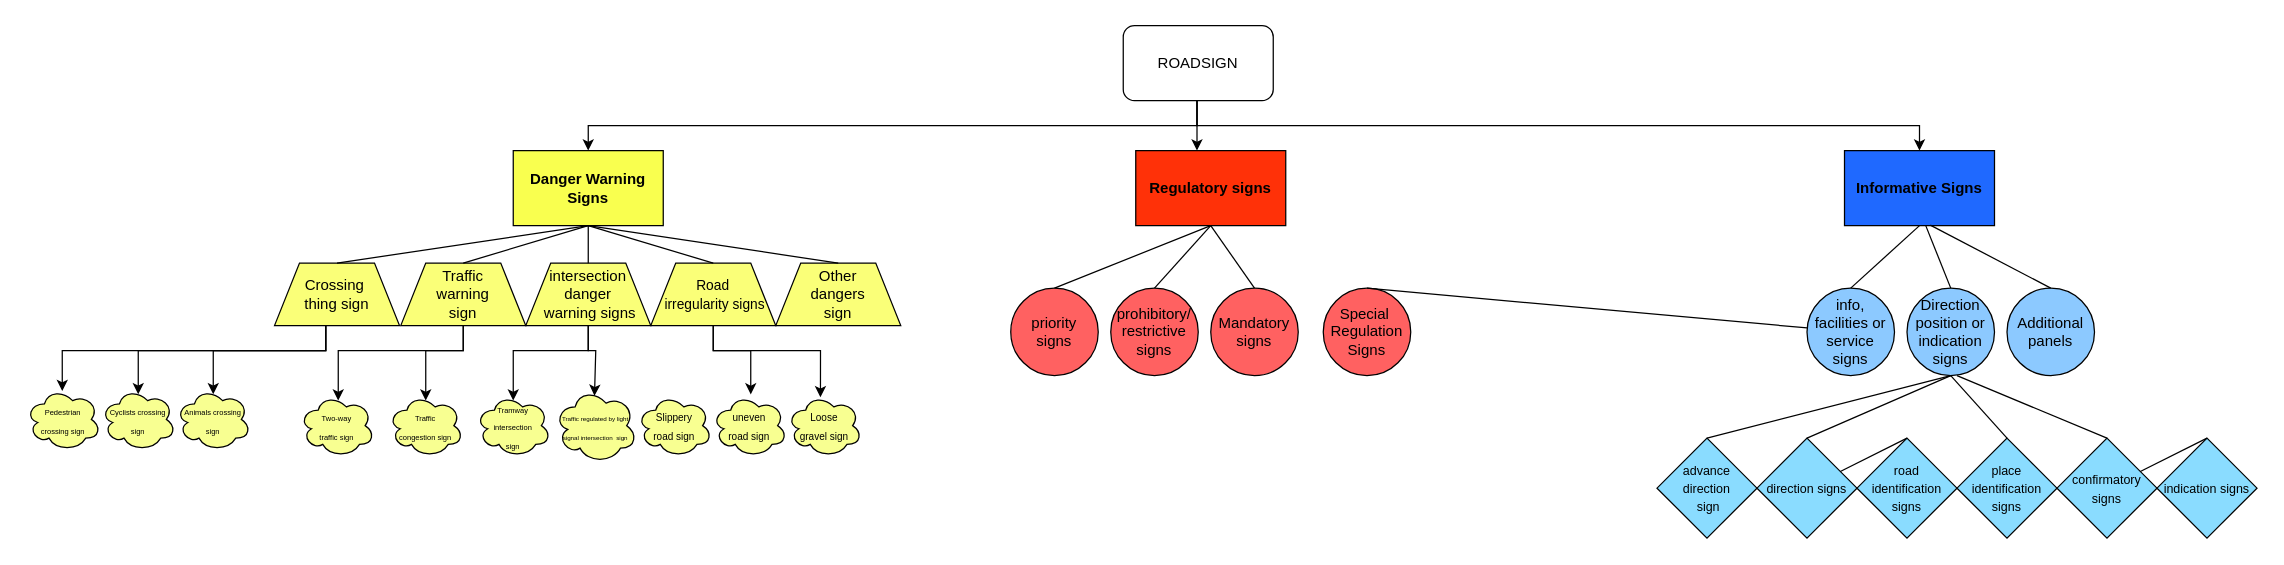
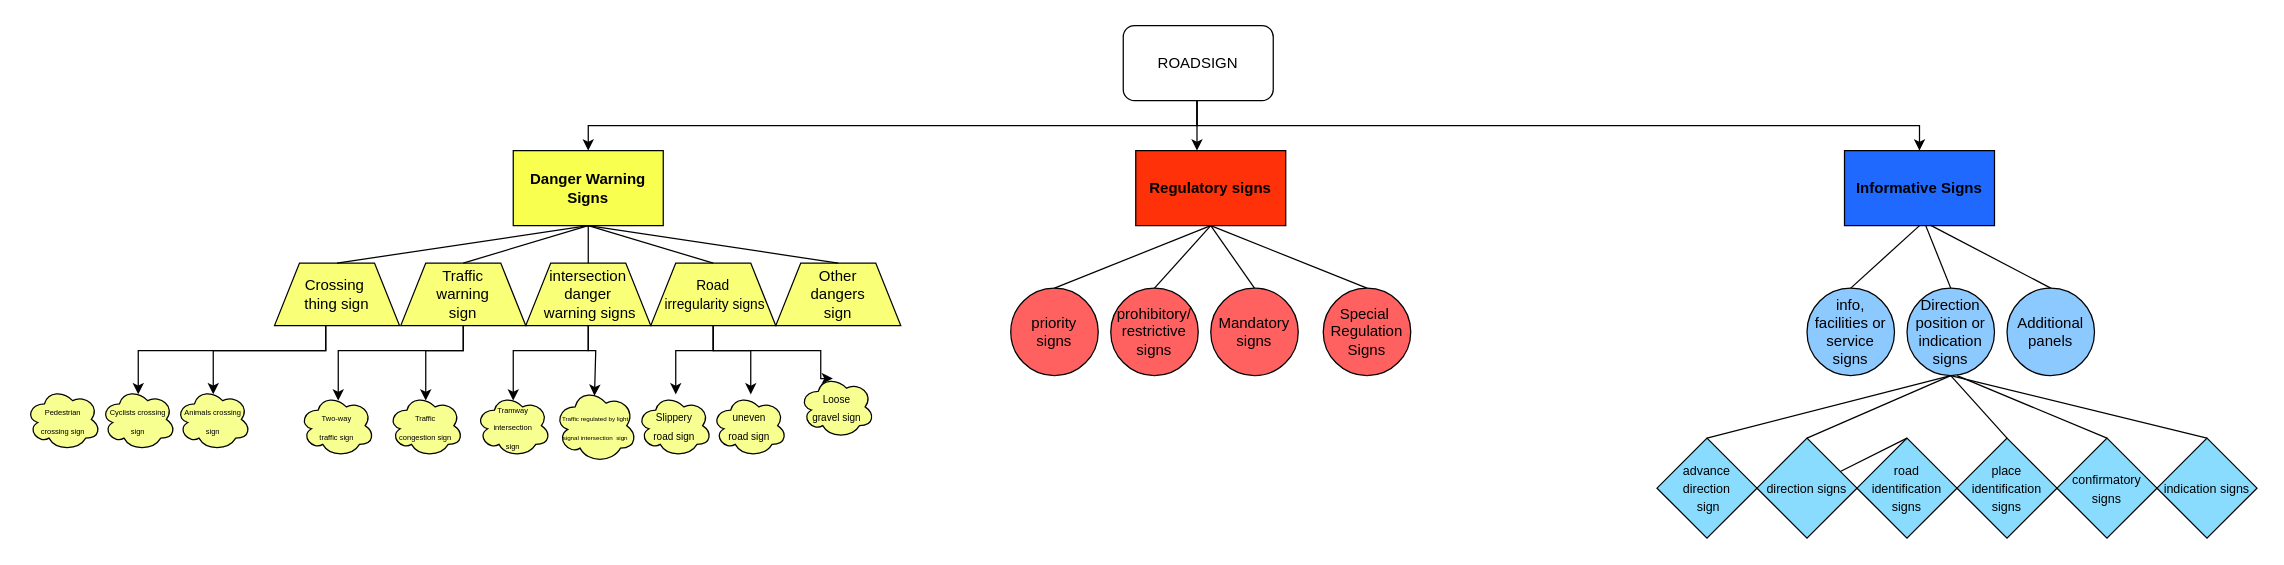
edge "Special Regulation Signs" -- "info, facilities or service signs": now "Special Regulation Signs" -- "Regulatory signs"
edge "Crossing thing sign" -> "Pedestrian crossing sign": removed
edge "Road irregularity signs" -> "Slippery road sign": added
node "Loose gravel sign": moved (824, 426) -> (837, 407)
edge "confirmatory signs" -- "indication signs": now "Direction position or indication signs" -- "indication signs"
